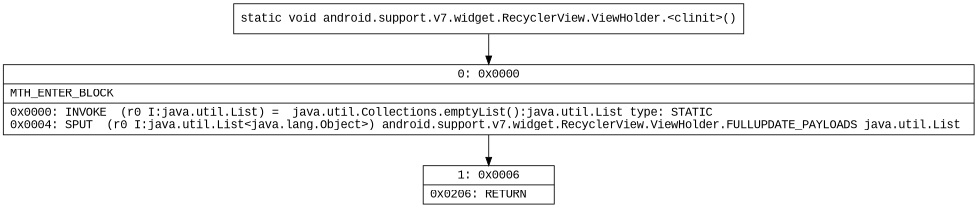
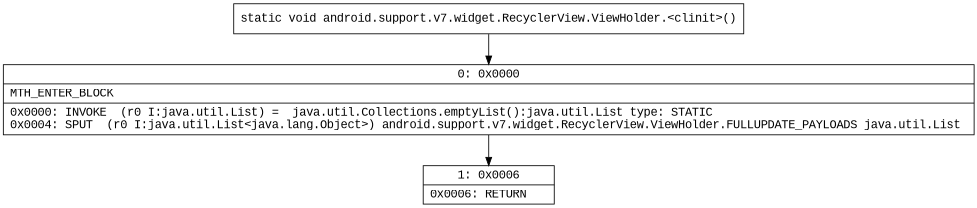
node "1: 0x0006": text "0x0206: RETURN" -> "0x0006: RETURN"
